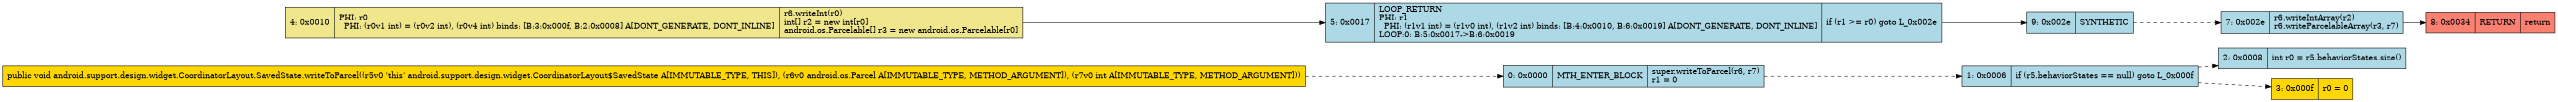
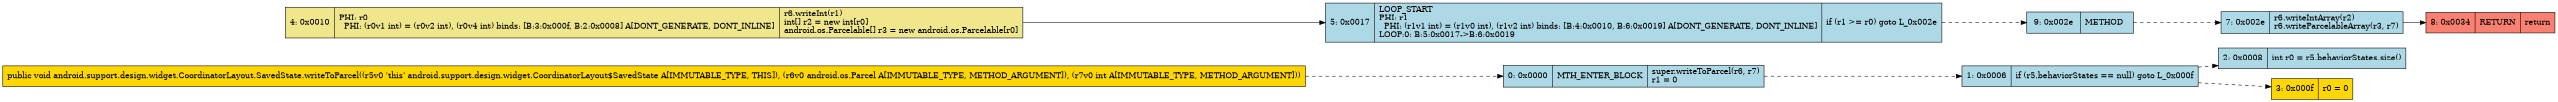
node "5: 0x0017": text "LOOP_RETURN" -> "LOOP_START"
node "4: 0x0010": text "r6.writeInt(r0)" -> "r6.writeInt(r1)"
node "9: 0x002e": text "SYNTHETIC" -> "METHOD"
edge "5: 0x0017" -> "9: 0x002e": style solid -> dashed
